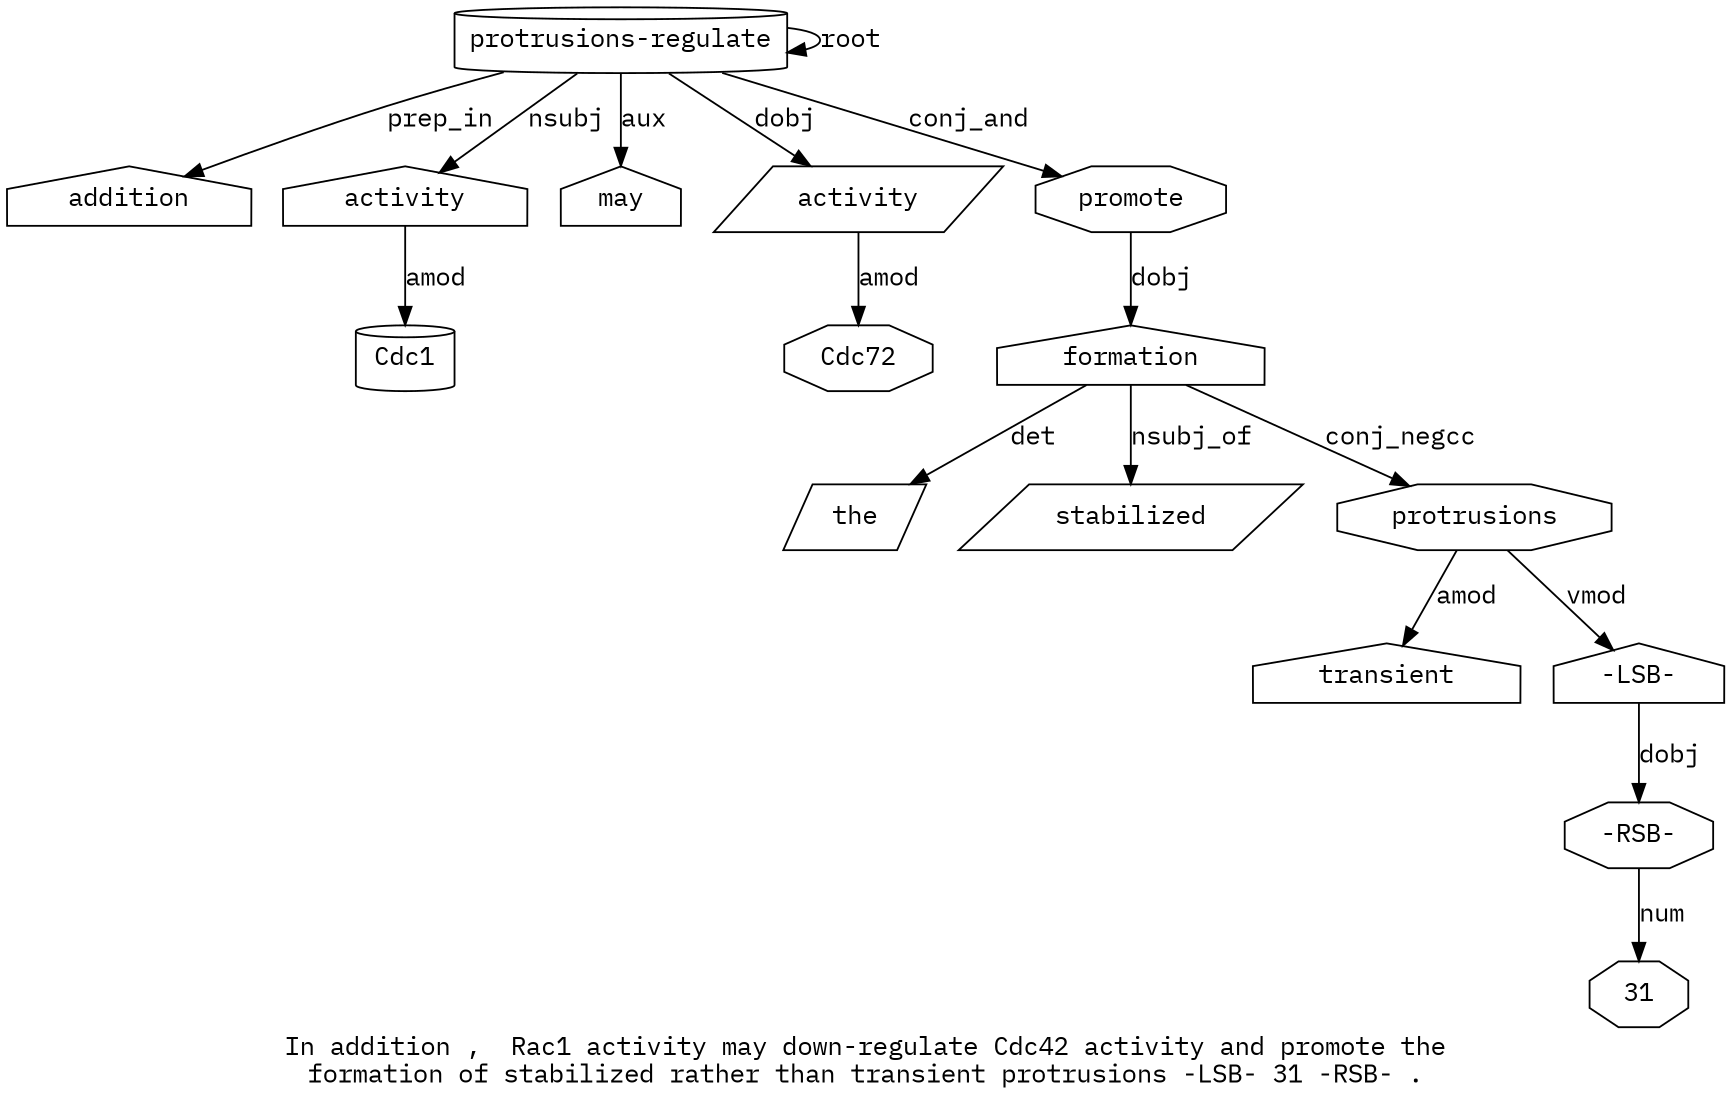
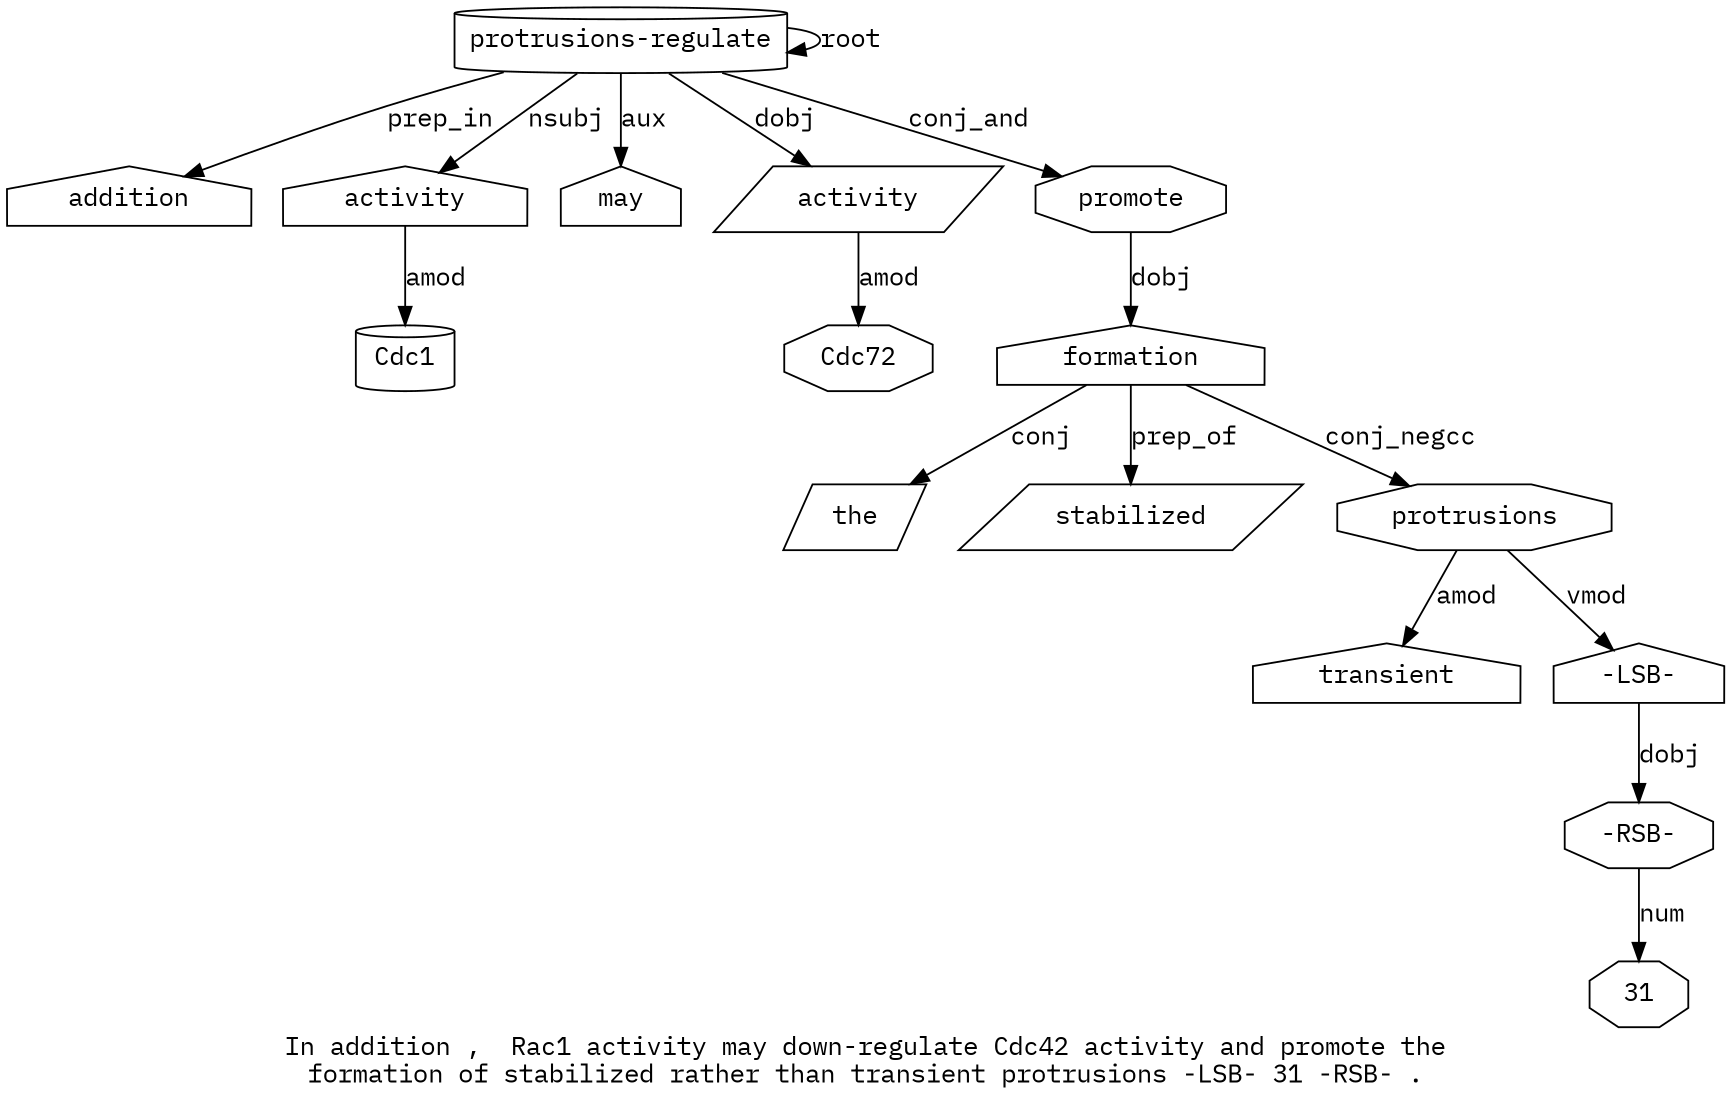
edge "formation" -> "the": label "det" -> "conj"
edge "formation" -> "stabilized": label "nsubj_of" -> "prep_of"
